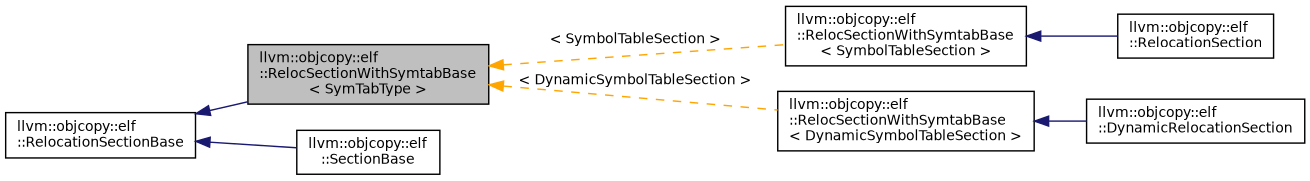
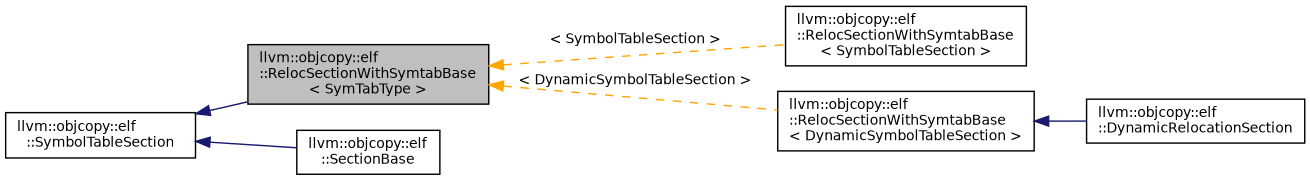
node "llvm::objcopy::elf ::RelocationSection": removed
node "llvm::objcopy::elf ::RelocationSectionBase": label "llvm::objcopy::elf ::RelocationSectionBase" -> "llvm::objcopy::elf ::SymbolTableSection"
